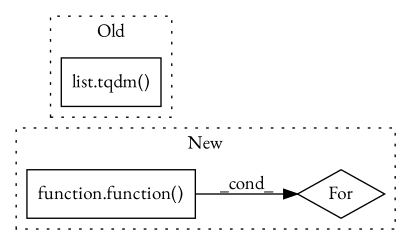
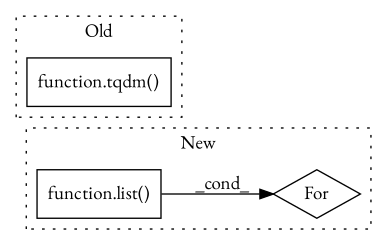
node "list.tqdm()": label "list.tqdm()" -> "function.tqdm()"
node "function.function()": label "function.function()" -> "function.list()"
